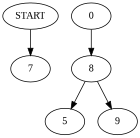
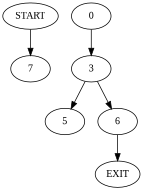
node "8": label "8" -> "3"
node "9": label "9" -> "6"
node "EXIT": added
